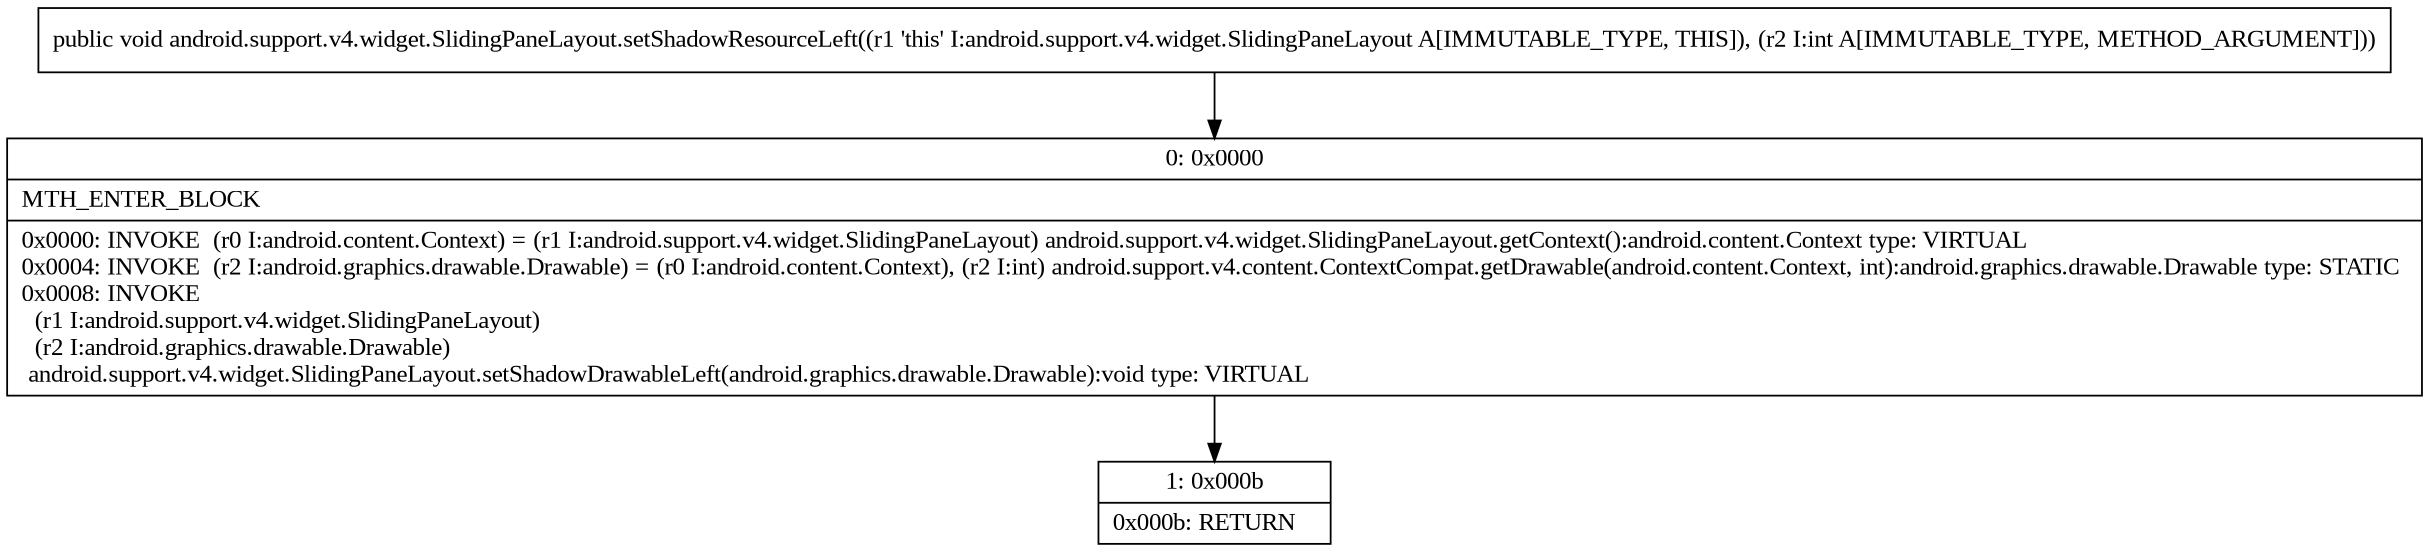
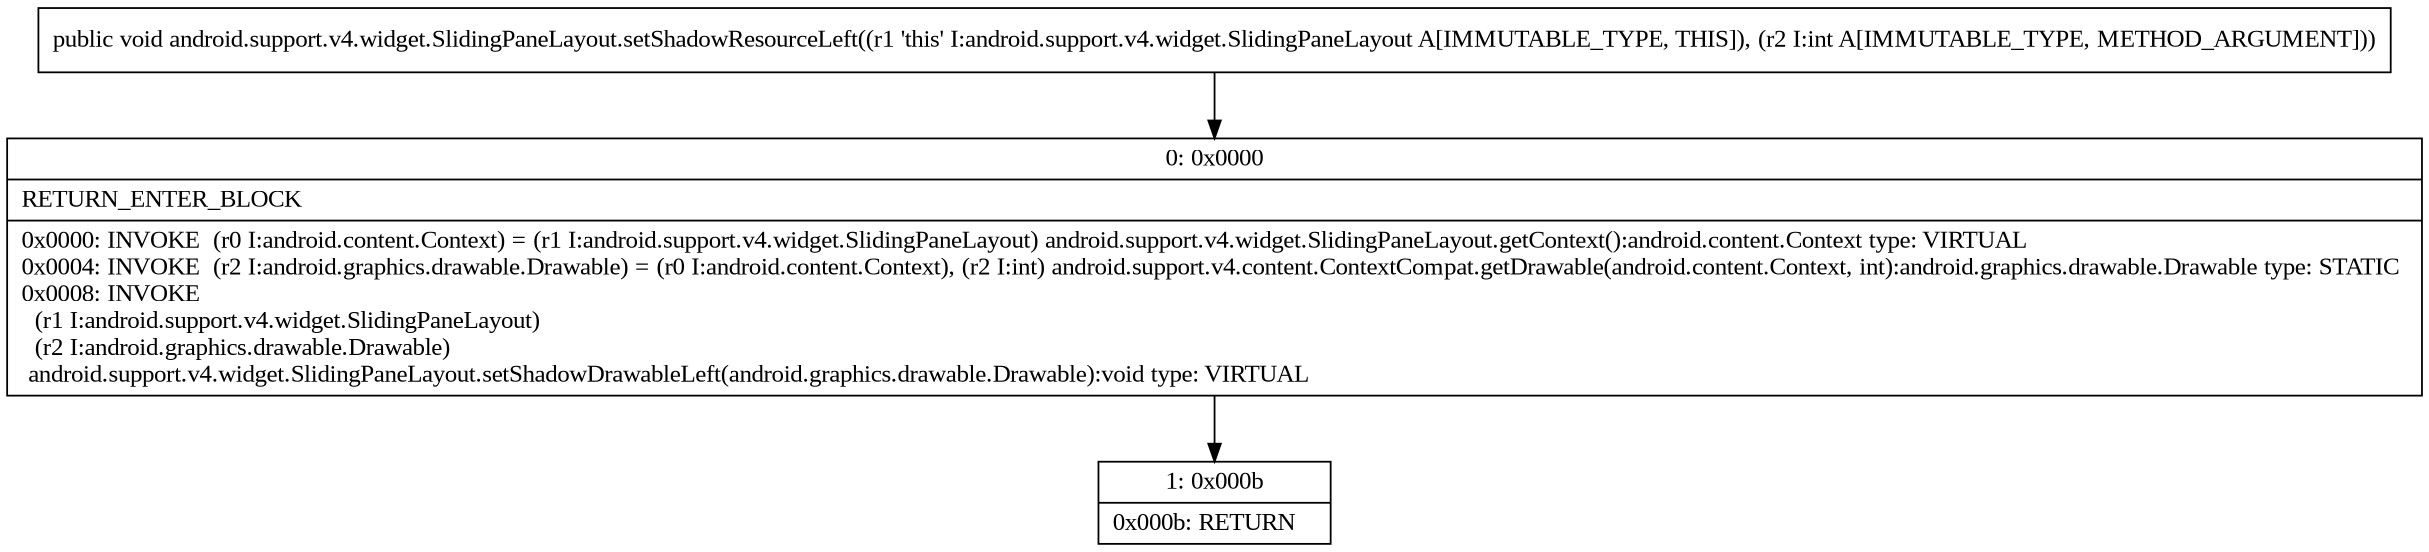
node "0: 0x0000": text "MTH_ENTER_BLOCK" -> "RETURN_ENTER_BLOCK"
